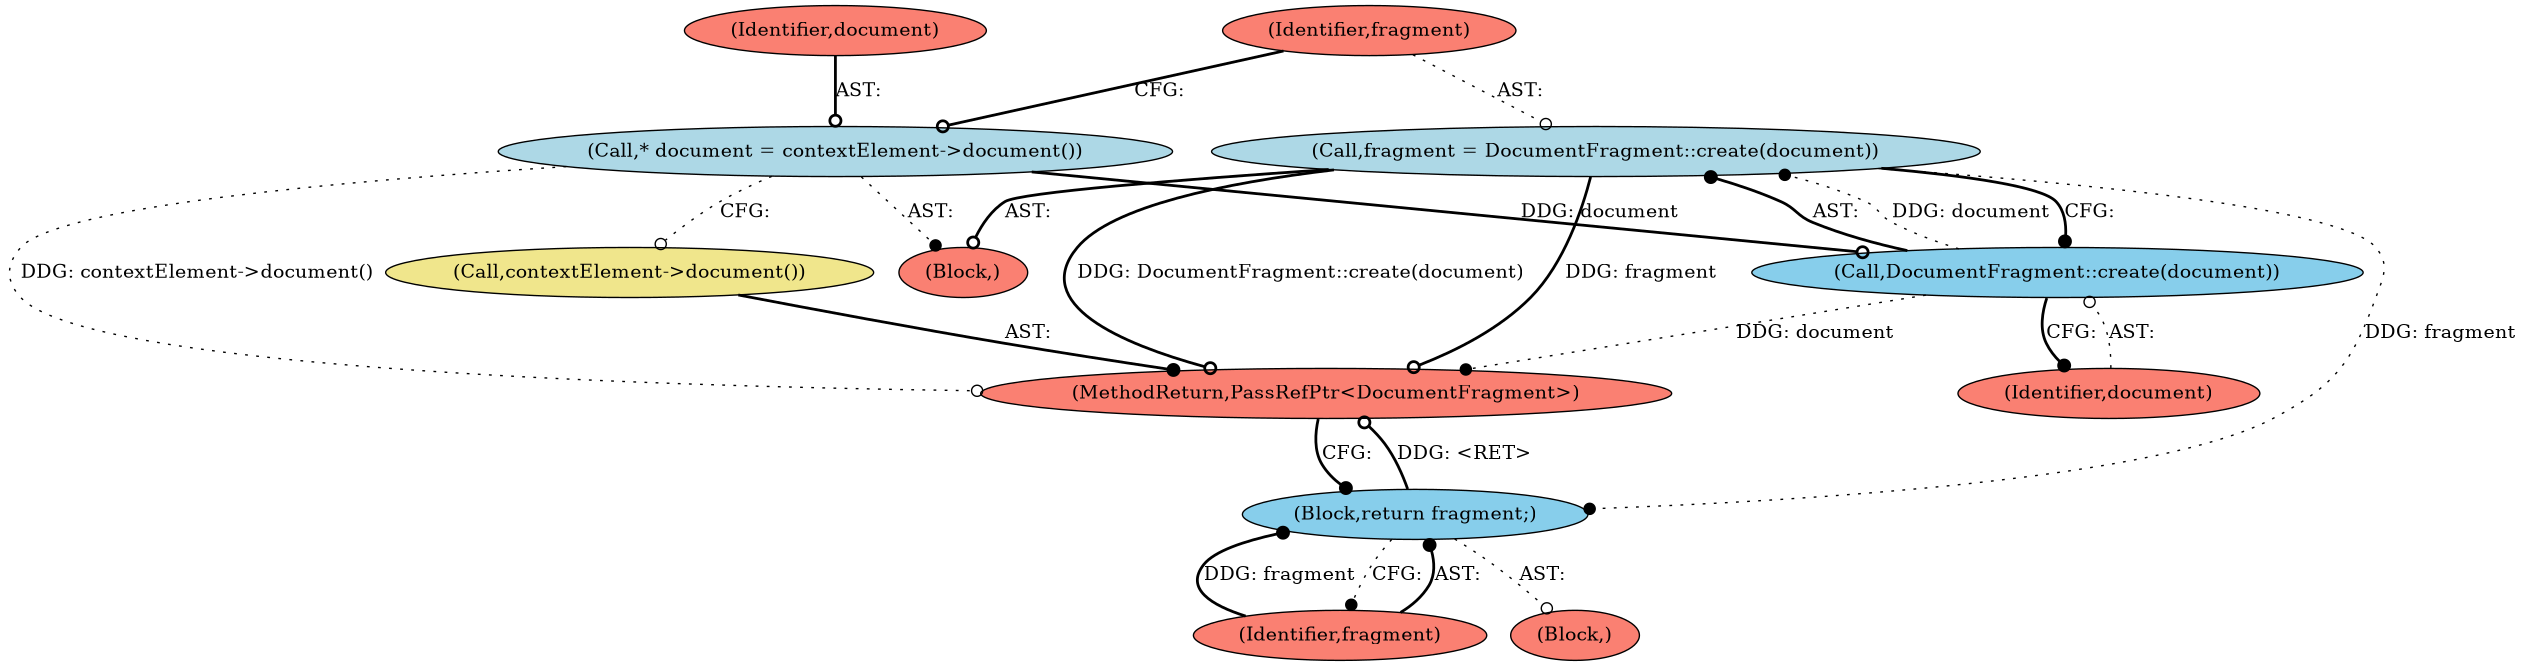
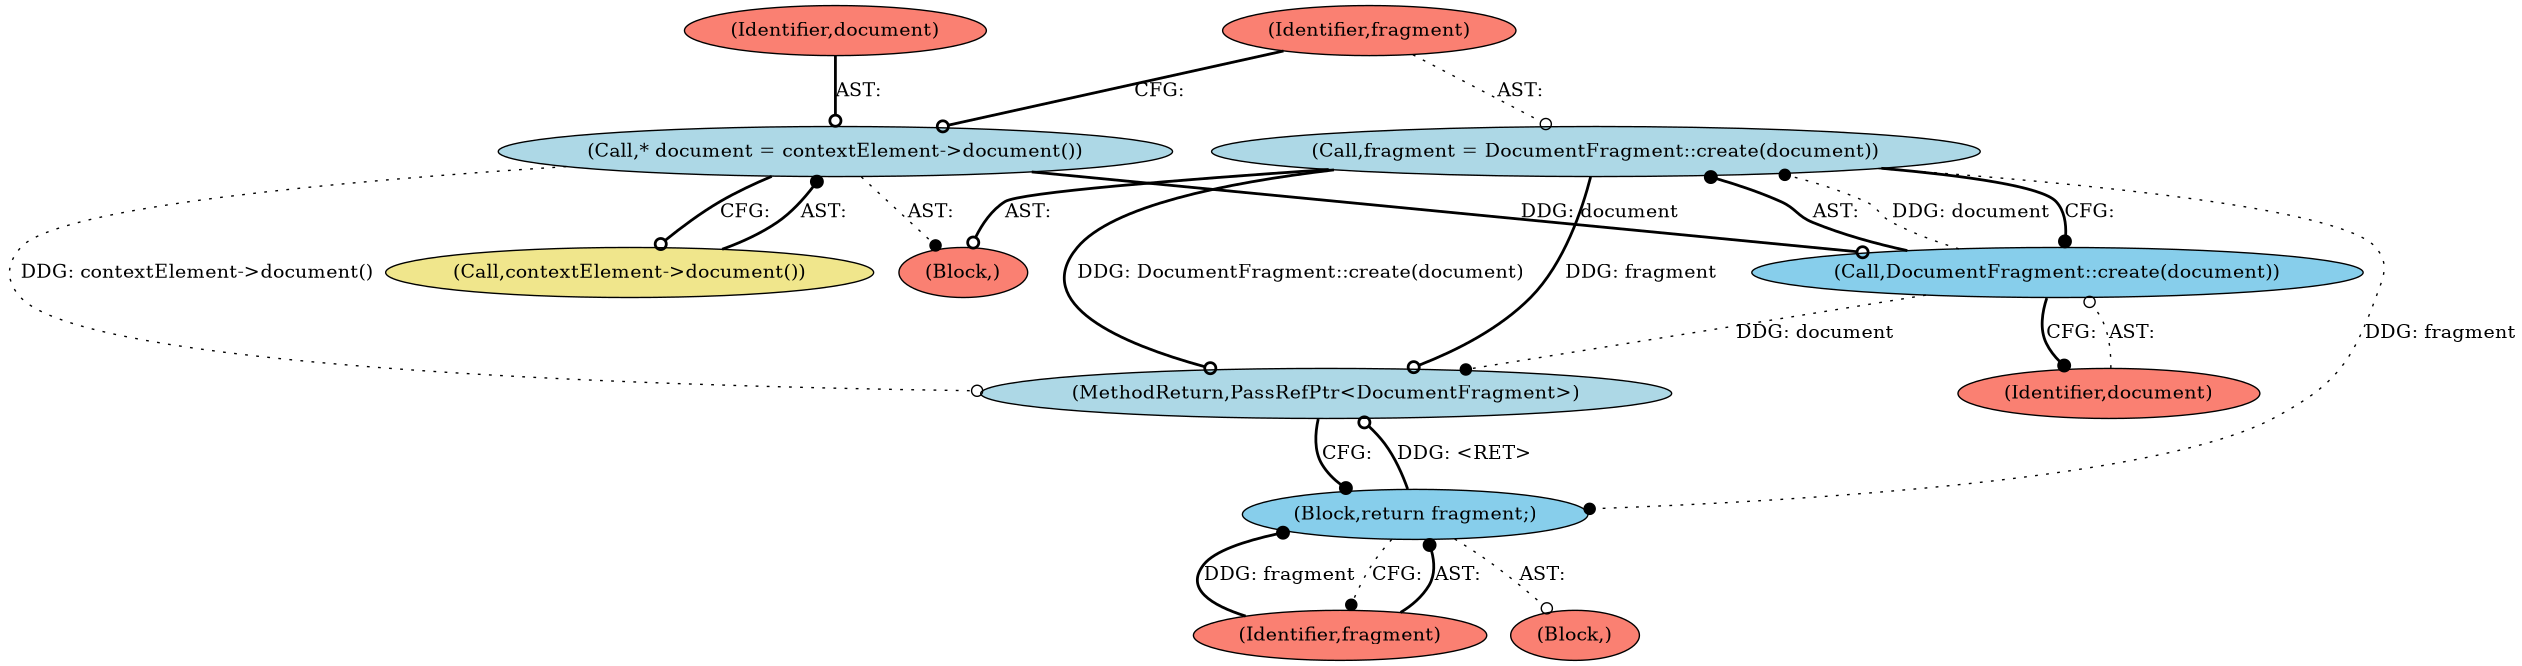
edge "(Call,* document = contextElement->document())" -> "(Call,contextElement->document())": style dotted -> bold
edge "(Call,contextElement->document())" -> "(MethodReturn,PassRefPtr<DocumentFragment>)": now "(Call,contextElement->document())" -> "(Call,* document = contextElement->document())"
node "(MethodReturn,PassRefPtr<DocumentFragment>)": fillcolor salmon -> lightblue
